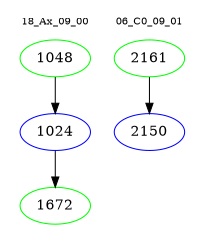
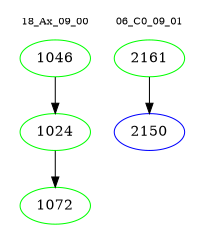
node "1048": label "1048" -> "1046"
node "1024": color blue -> green
node "1672": label "1672" -> "1072"
